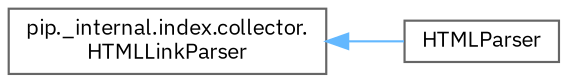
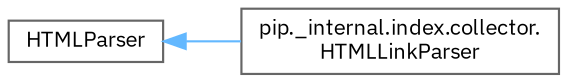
edge "HTMLParser" -> "pip._internal.index.collector. HTMLLinkParser": reversed
